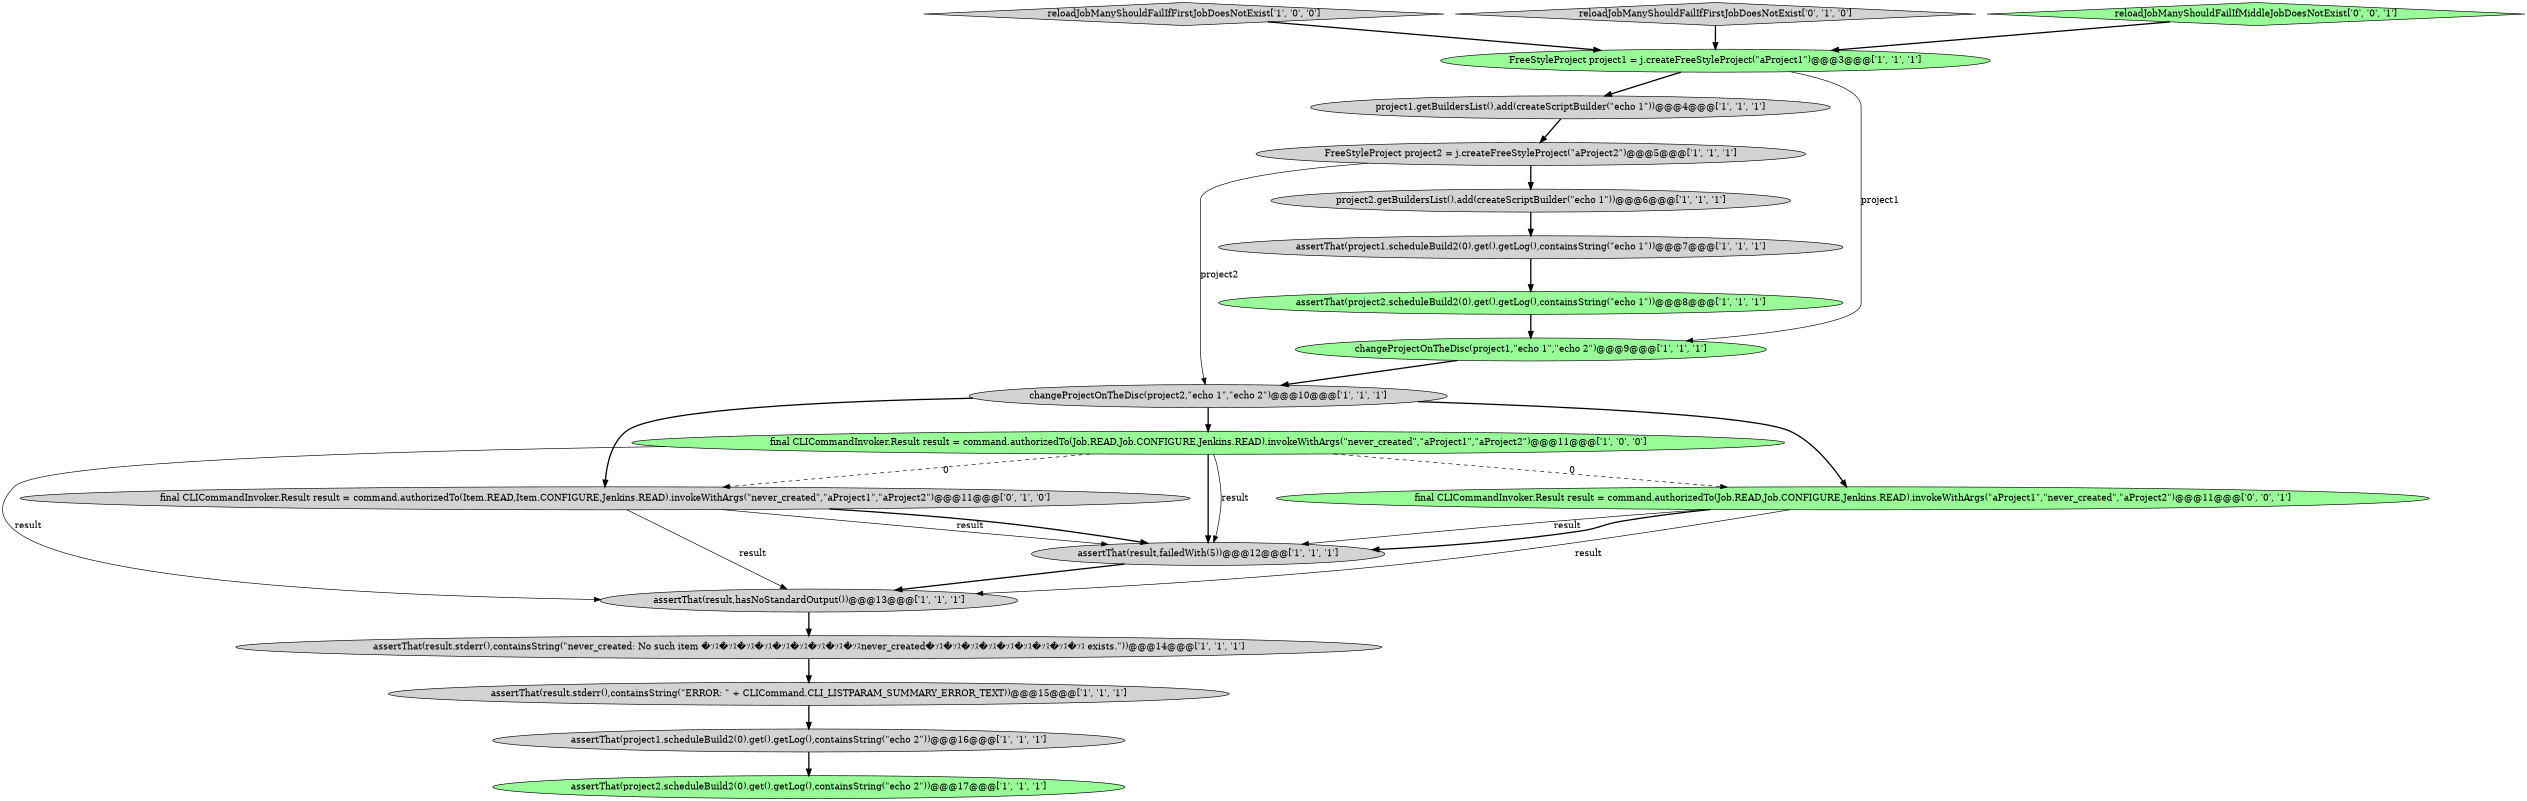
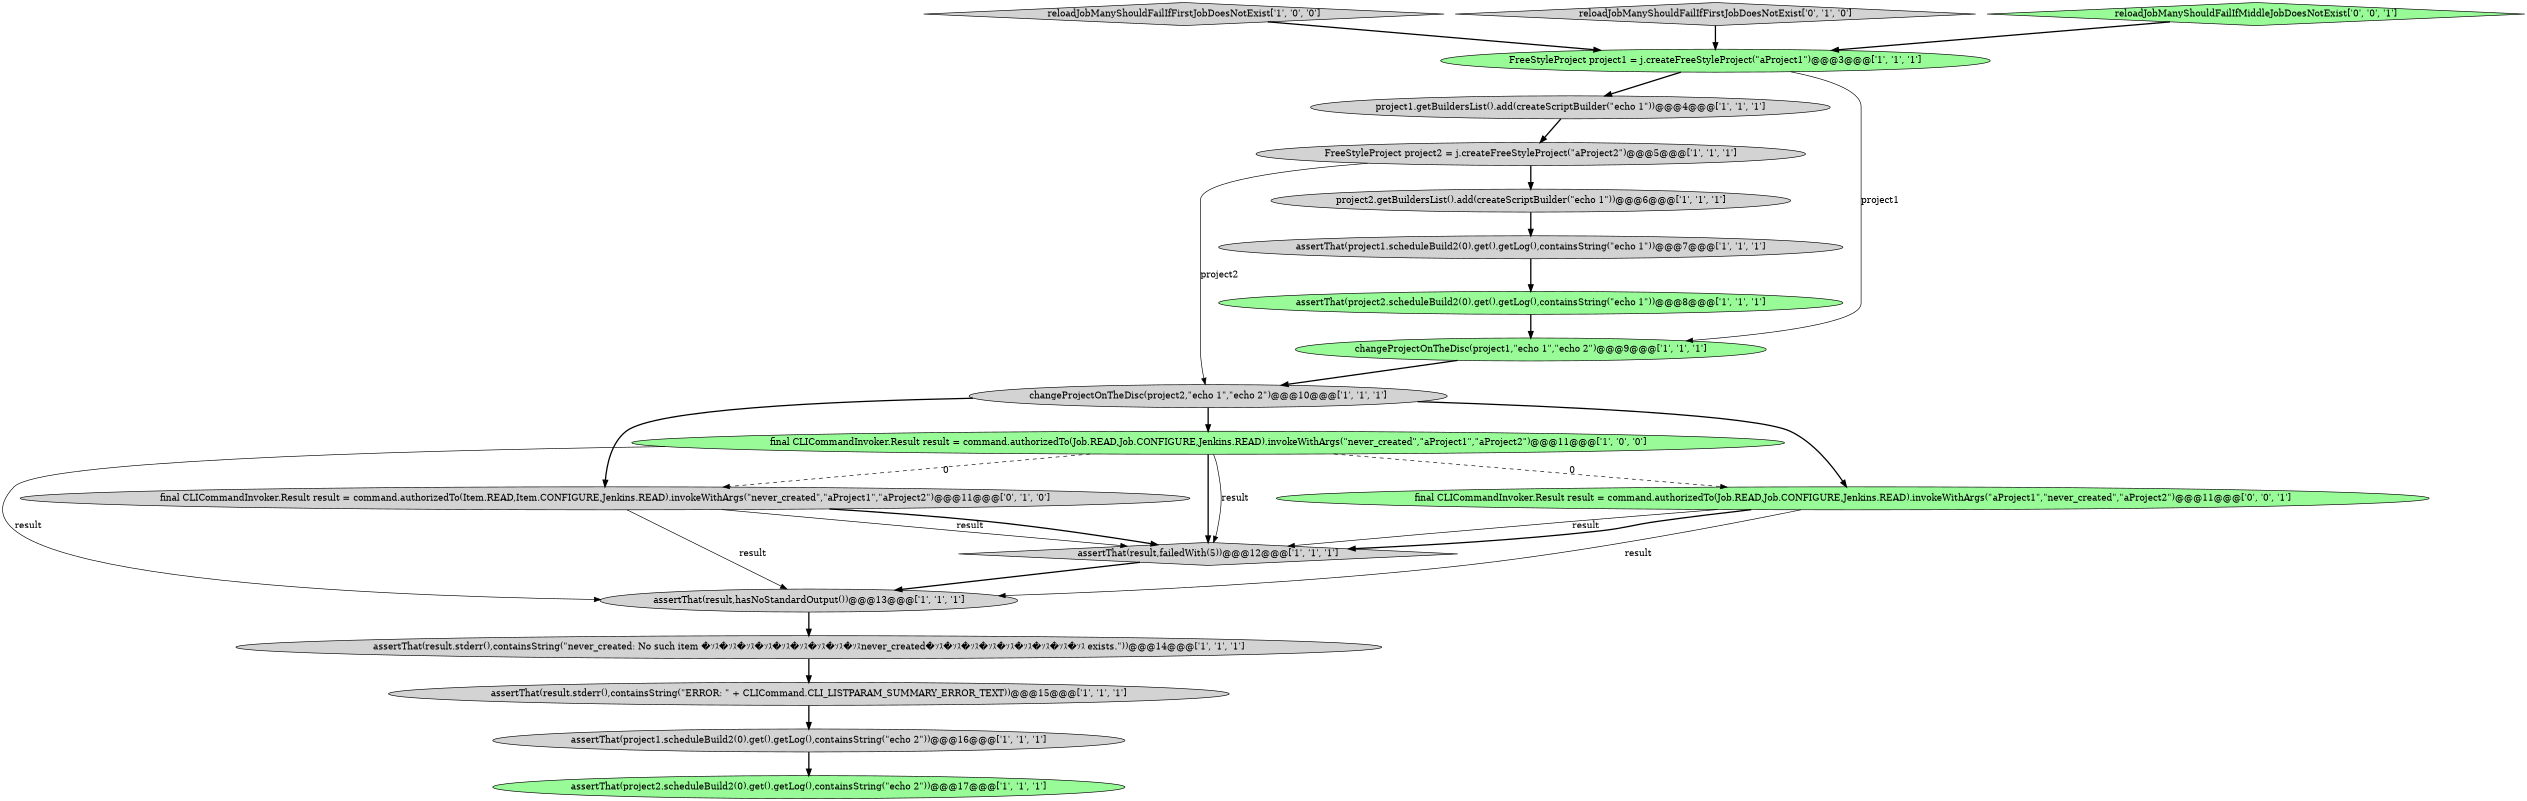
node "assertThat(result,failedWith(5))@@@12@@@['1', '1', '1']": shape ellipse -> diamond
